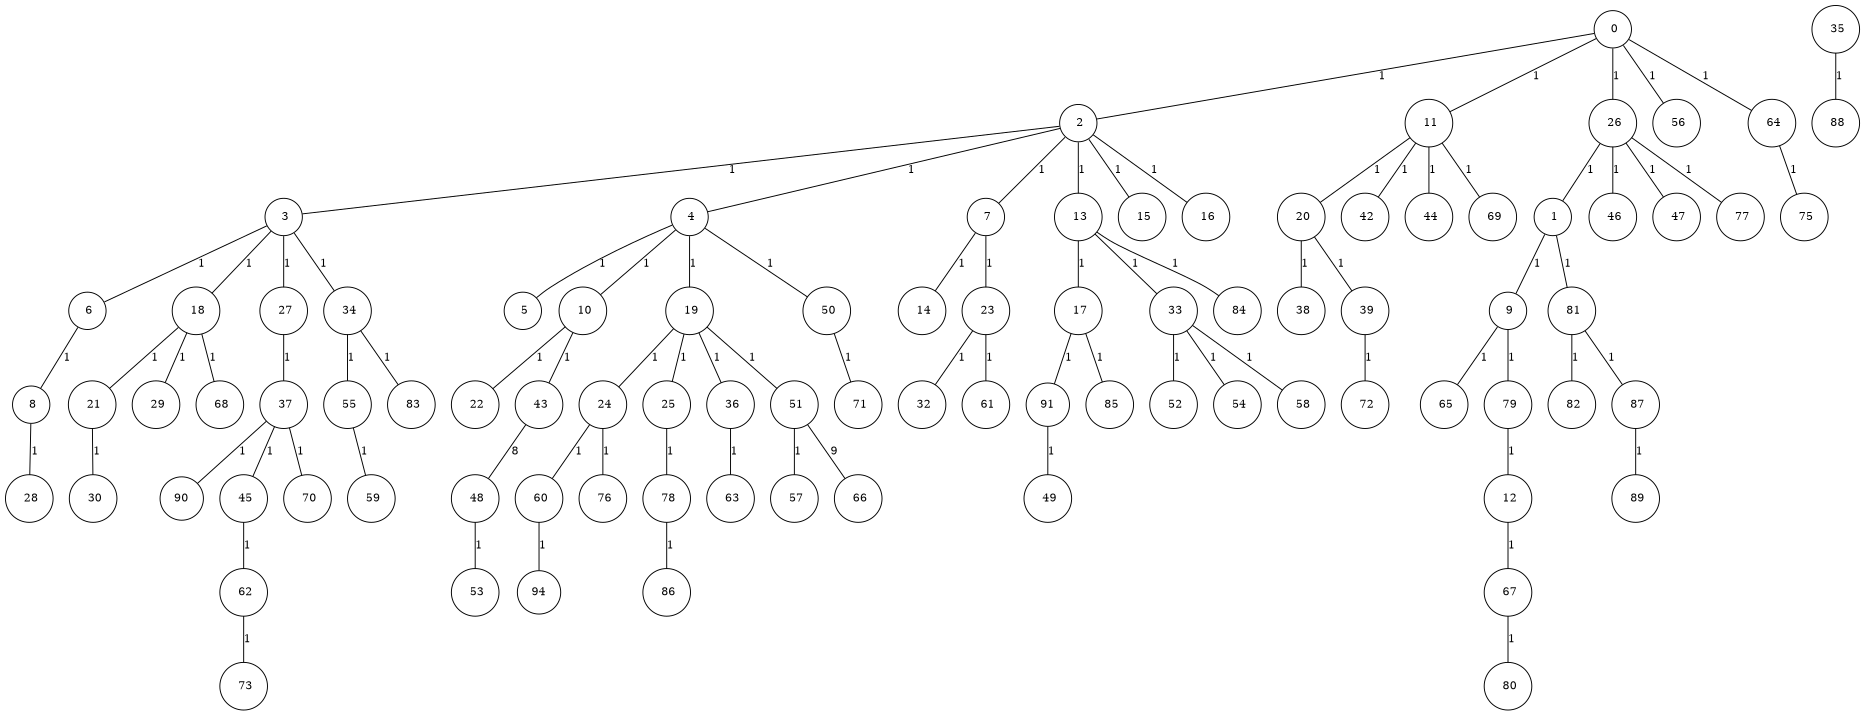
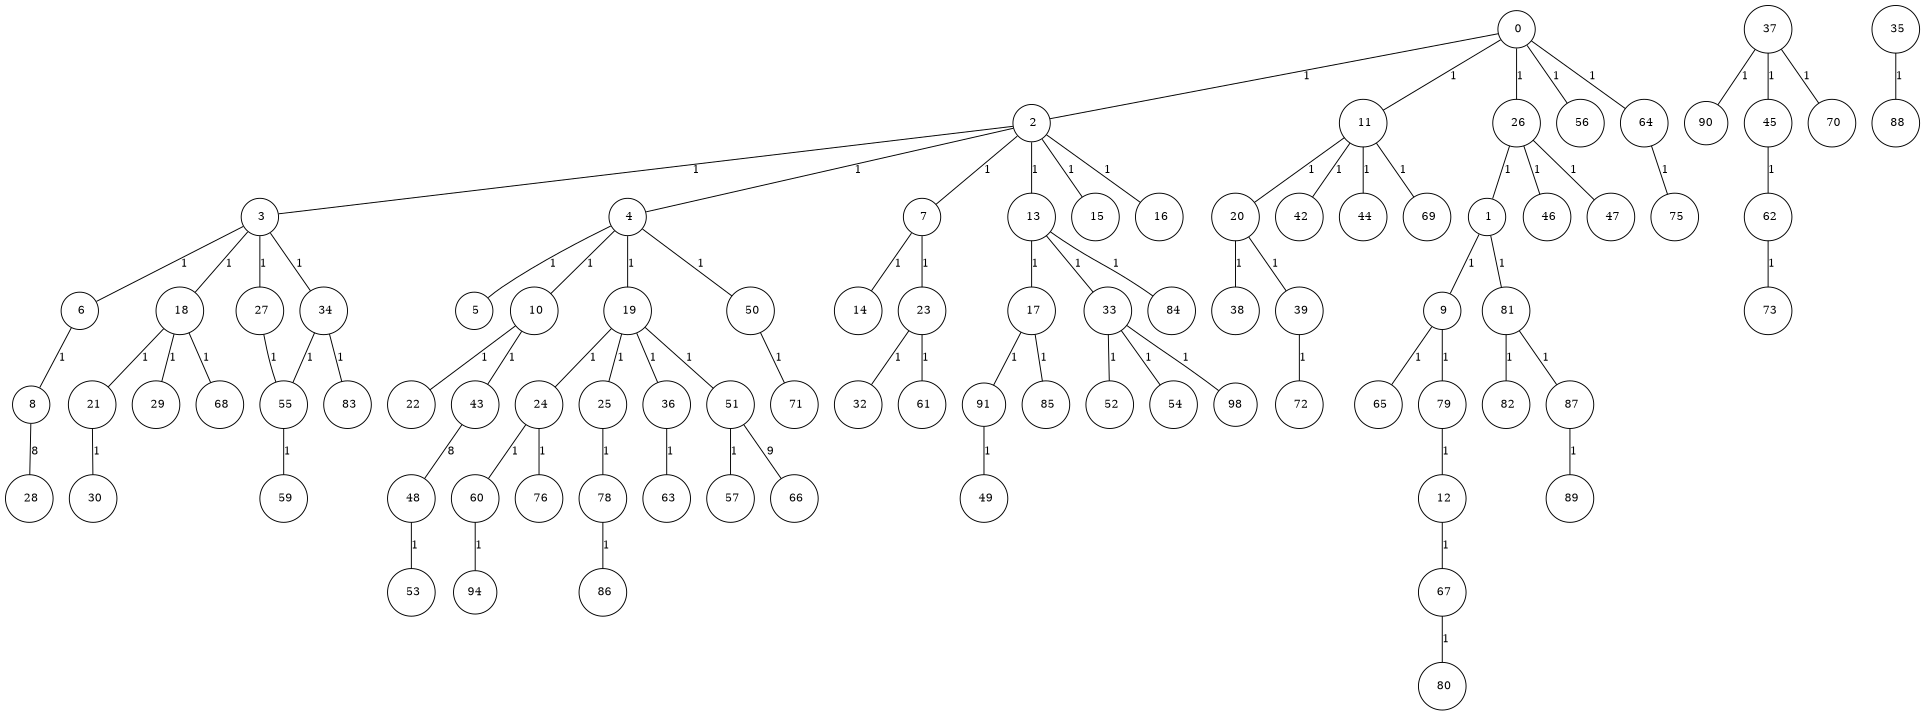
node "77": removed
edge "27" -- "37": now "27" -- "55"
node "58": label "58" -> "98"
edge "8" -- "28": label "1" -> "8"
